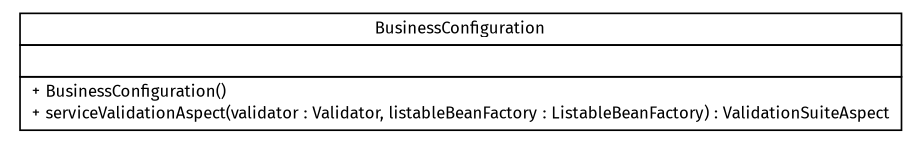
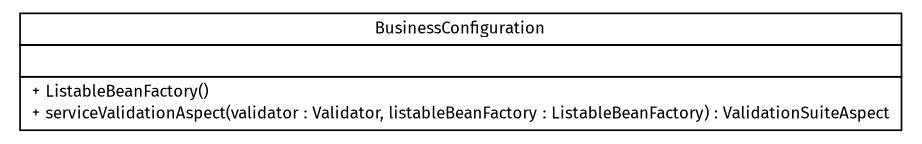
node "BusinessConfiguration": text "+ BusinessConfiguration()" -> "+ ListableBeanFactory()"
